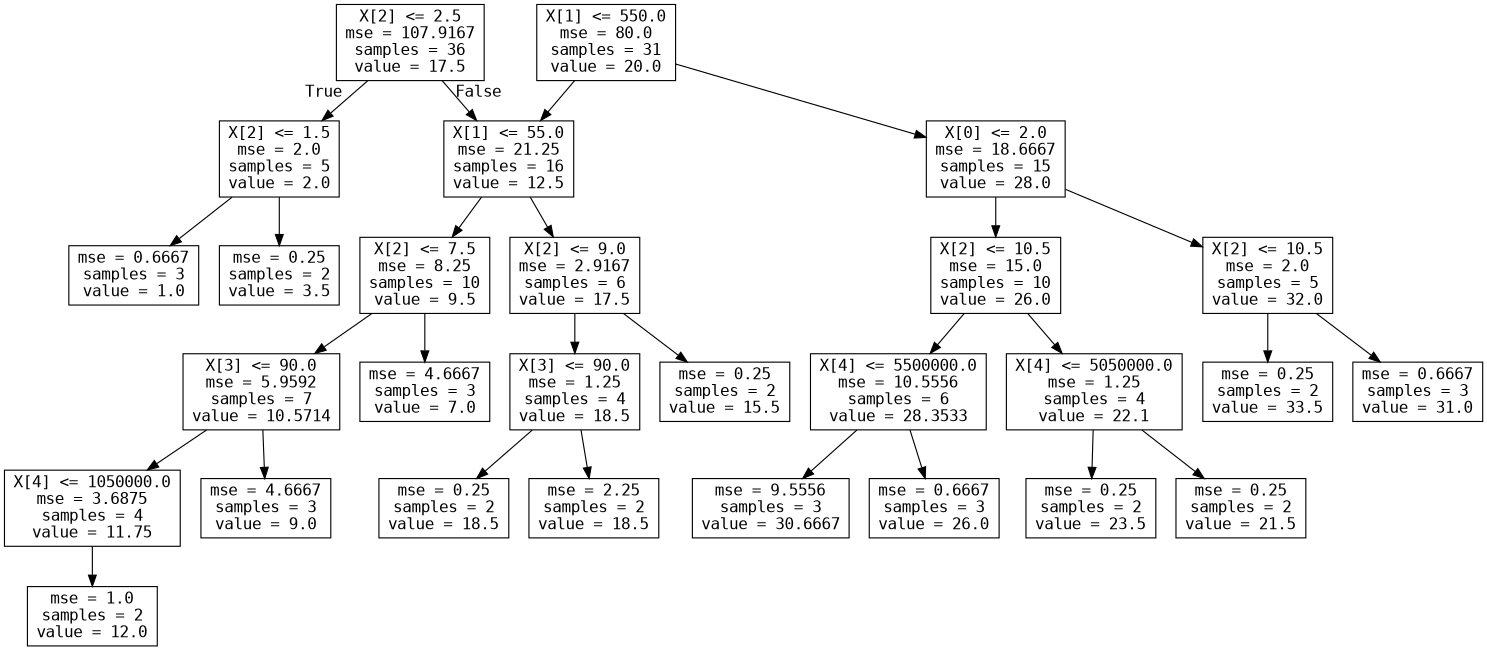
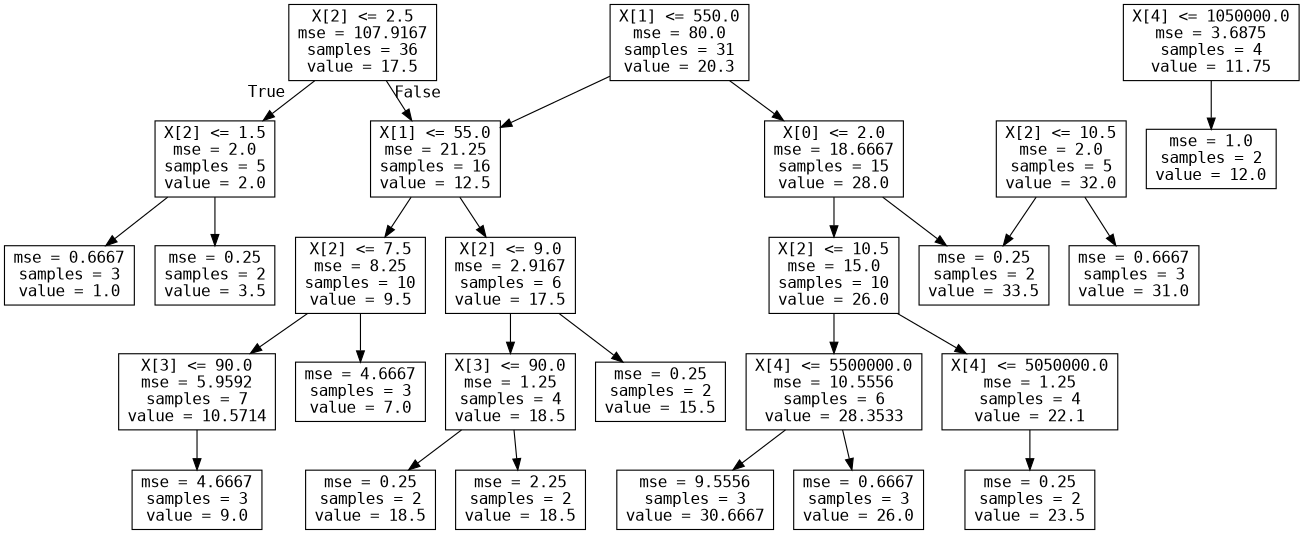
node "X[1] <= 550.0 mse = 80.0 samples = 31 value = 20.0": label "X[1] <= 550.0 mse = 80.0 samples = 31 value = 20.0" -> "X[1] <= 550.0 mse = 80.0 samples = 31 value = 20.3"
edge "X[0] <= 2.0 mse = 18.6667 samples = 15 value = 28.0" -> "X[2] <= 10.5 mse = 2.0 samples = 5 value = 32.0": now "X[0] <= 2.0 mse = 18.6667 samples = 15 value = 28.0" -> "mse = 0.25 samples = 2 value = 33.5"
edge "X[3] <= 90.0 mse = 5.9592 samples = 7 value = 10.5714" -> "X[4] <= 1050000.0 mse = 3.6875 samples = 4 value = 11.75": removed
node "mse = 0.25 samples = 2 value = 21.5": removed
